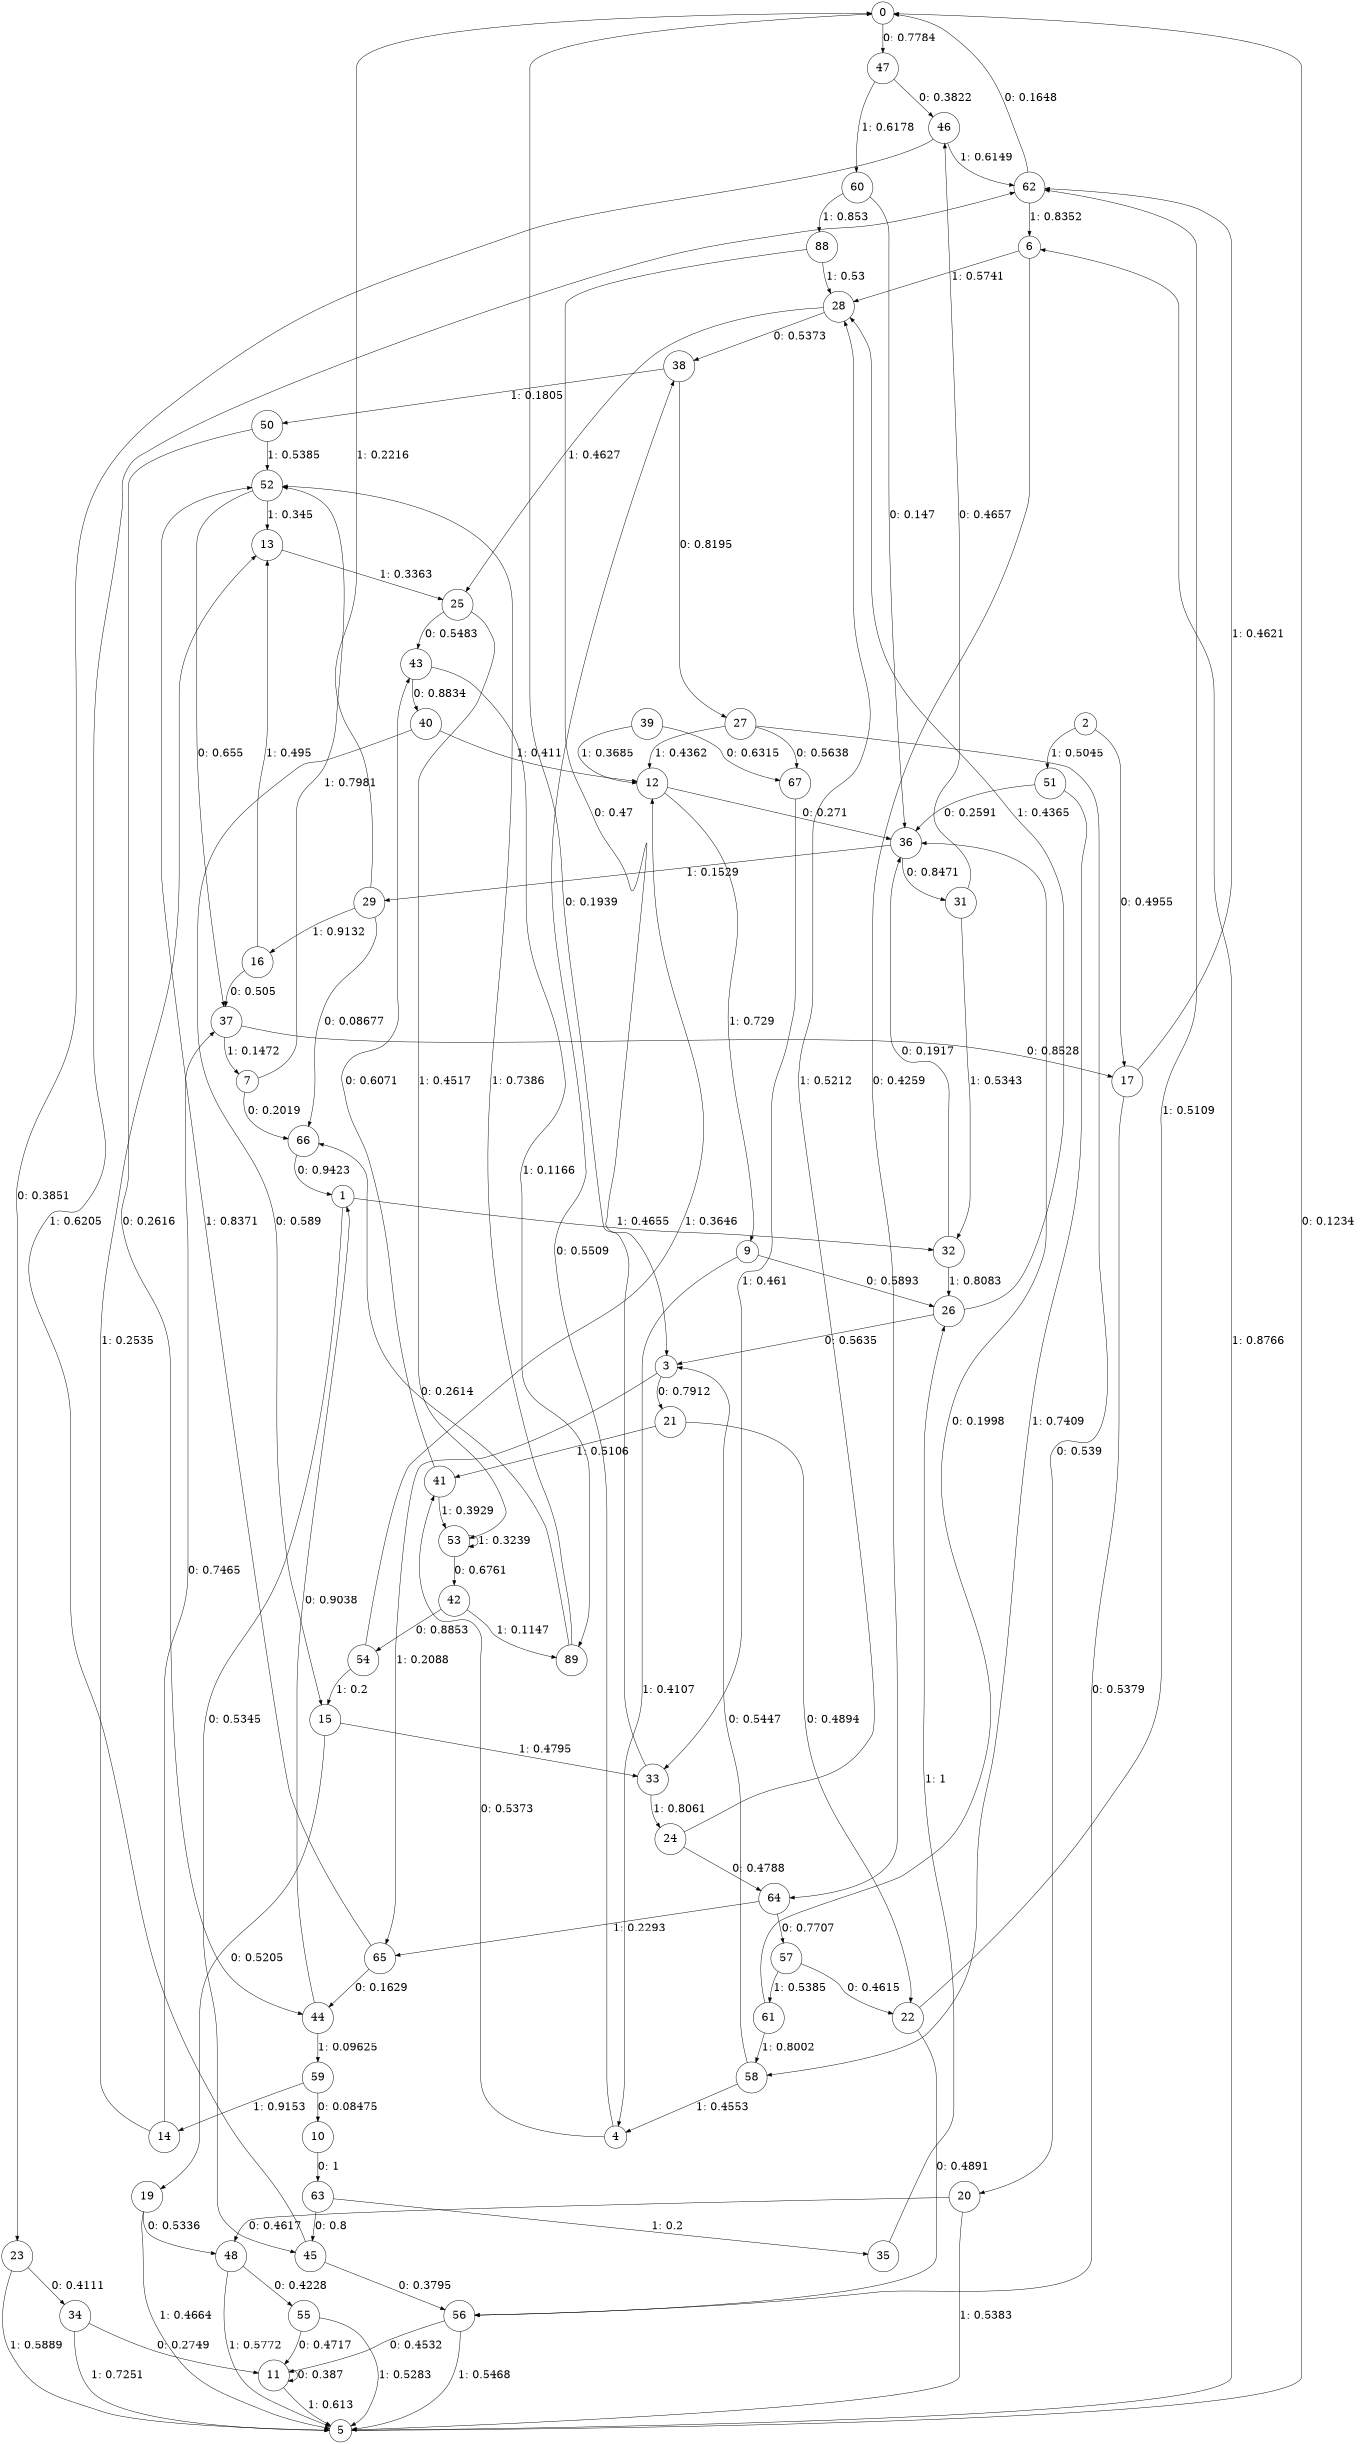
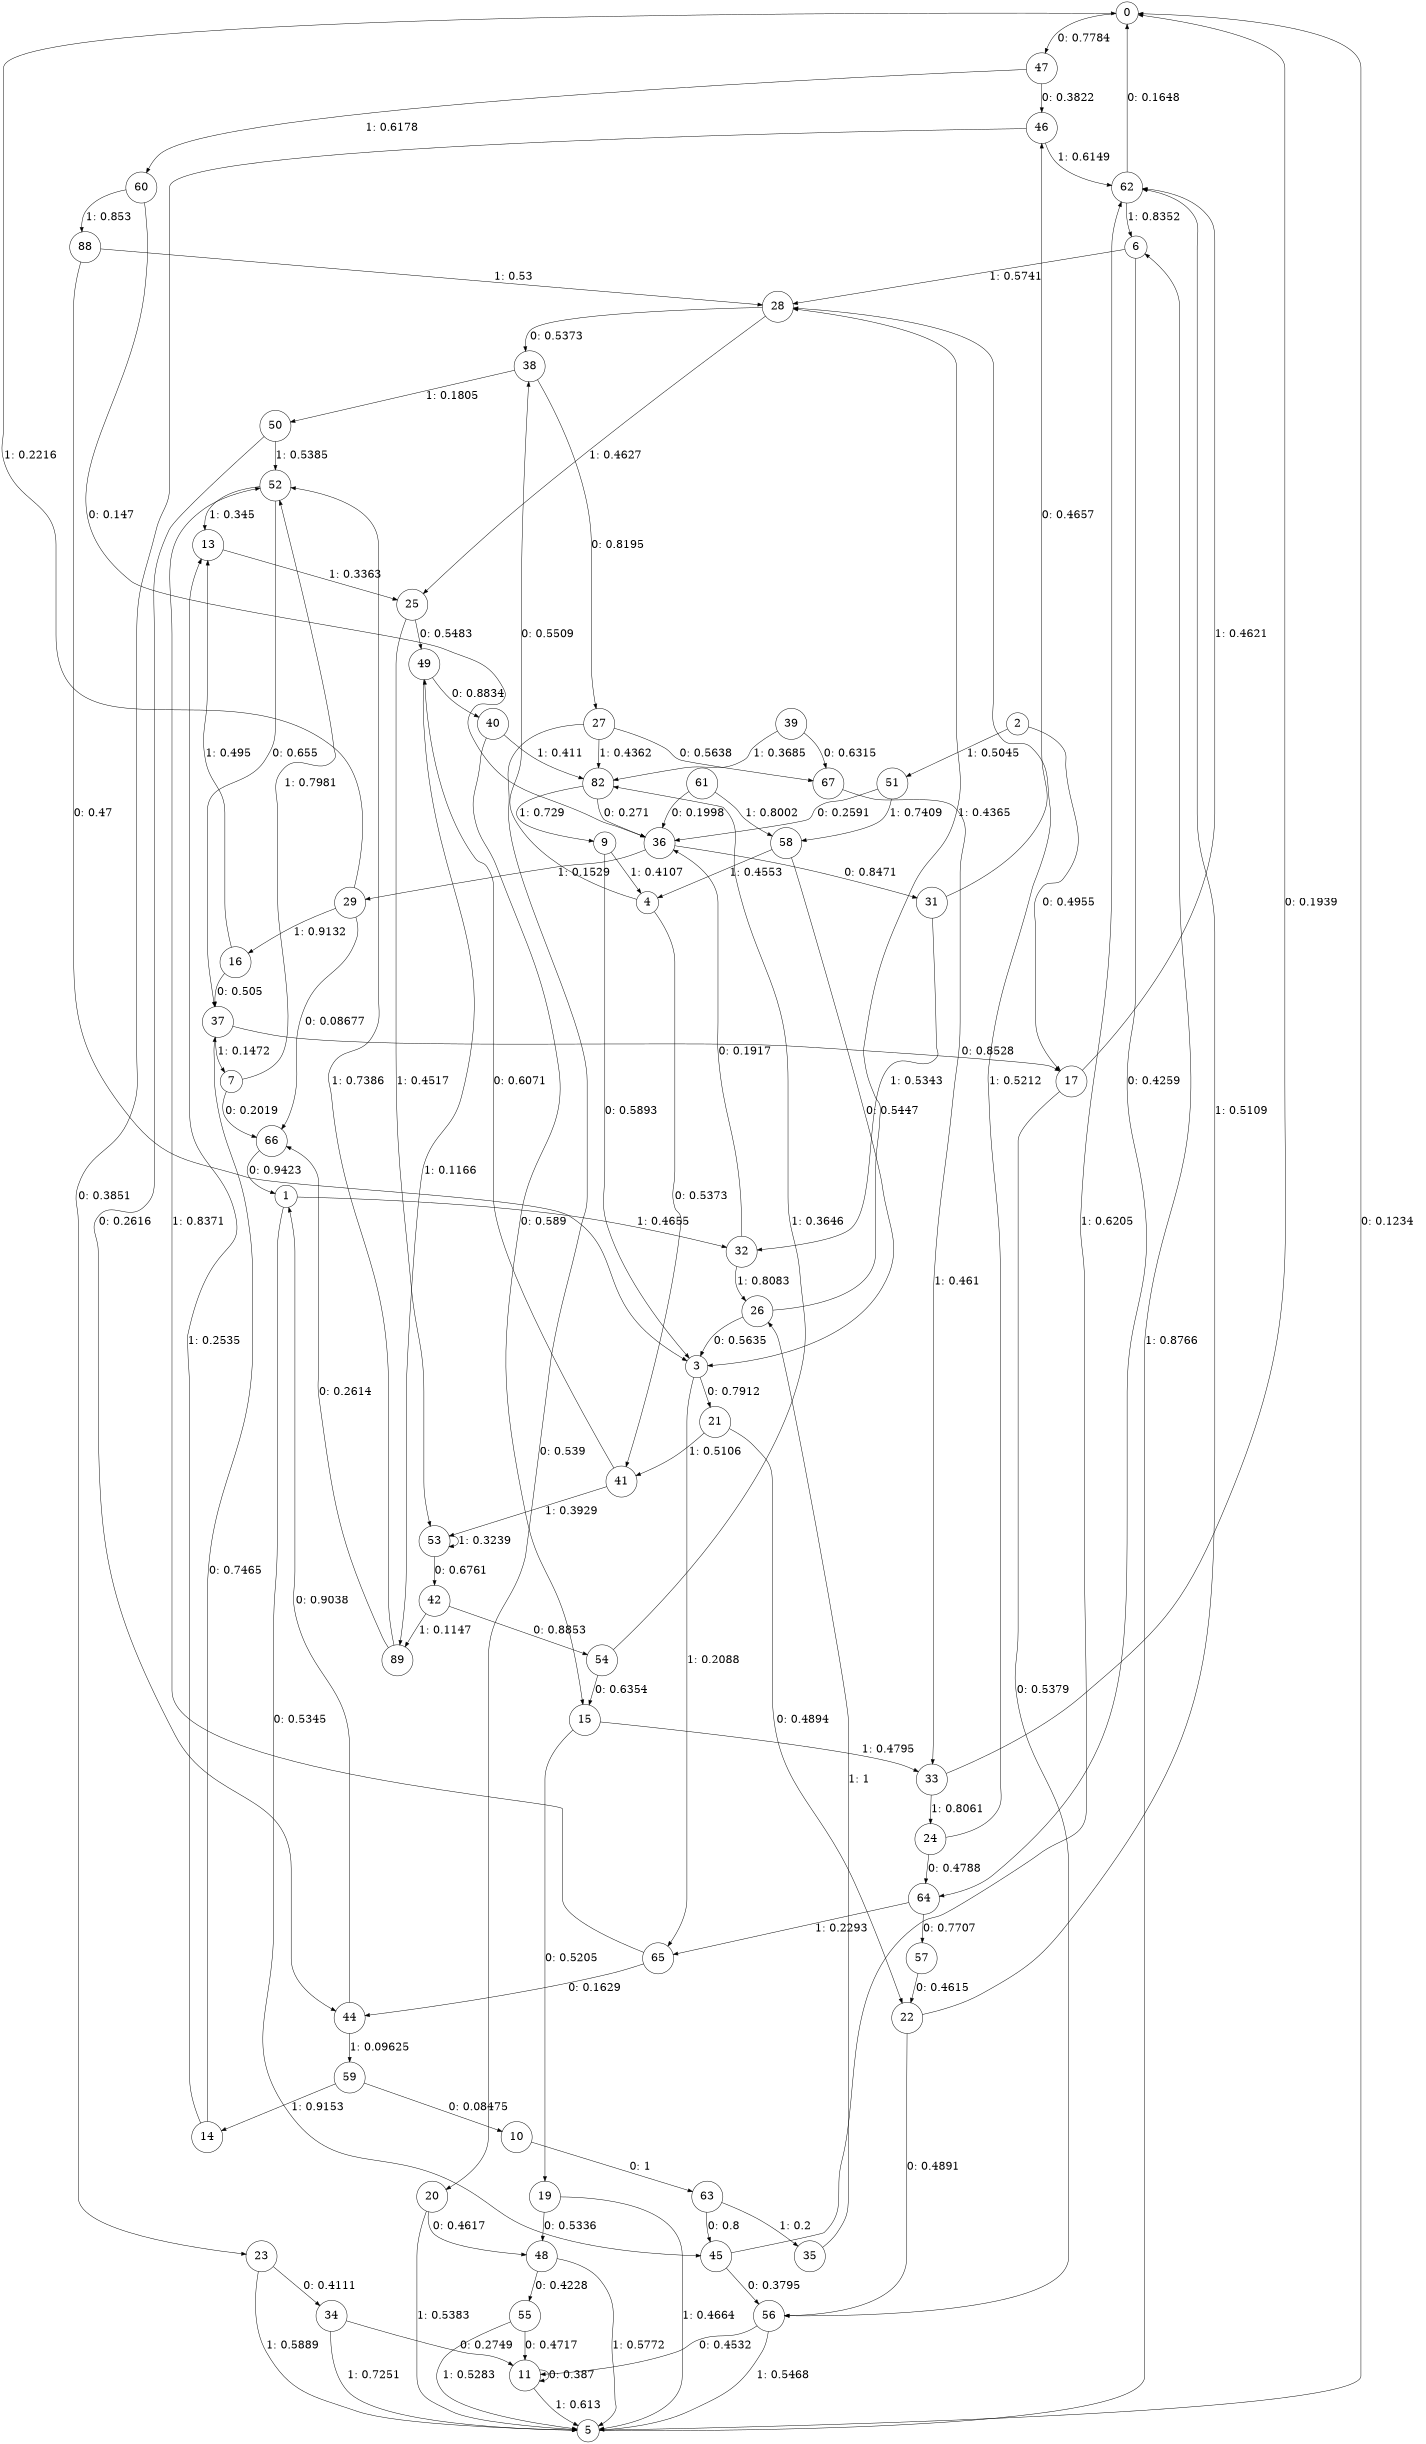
node "43": label "43" -> "49"
node "12": label "12" -> "82"
edge "9" -> "26": now "9" -> "3"
edge "54" -> "15": label "1: 0.2      " -> "0: 0.6354   "
edge "57" -> "61": removed, label "1: 0.5385"
